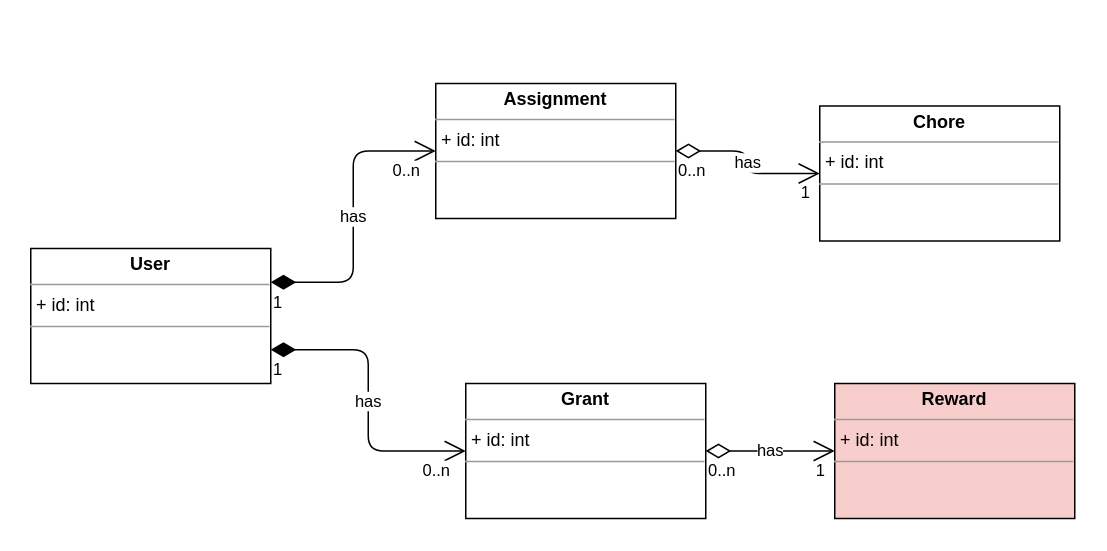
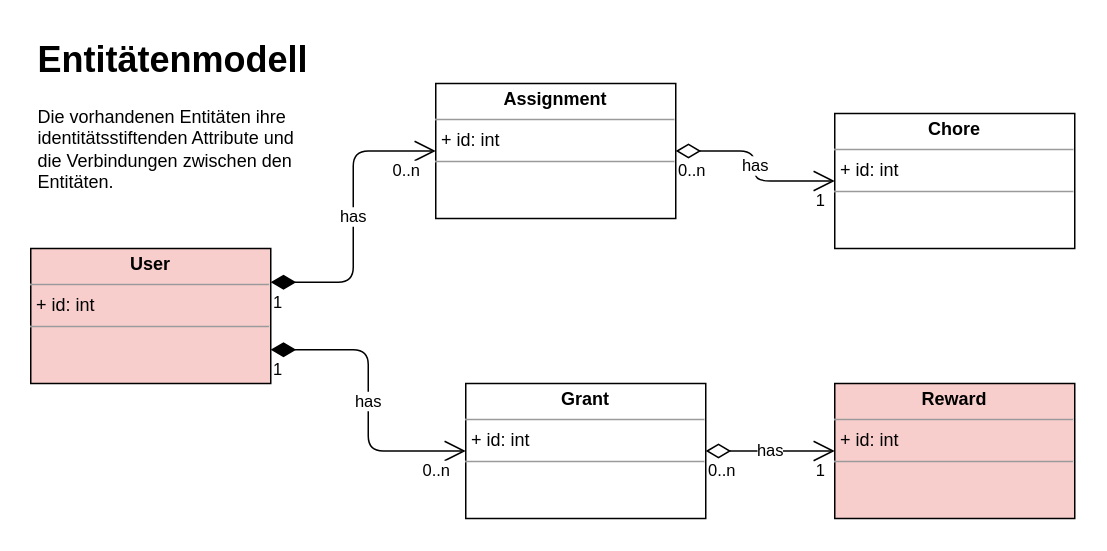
node "EntitätenmodellDie vorhandenen Entitäten ihre identitätsstiftenden Attribute und die Verbindungen zwischen den Entitäten.": added
node "Chore + id: int": moved (940, 173) -> (955, 181)
node "User + id: int": fillcolor #ffffff -> #f8cecc
